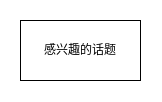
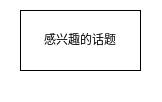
node "感兴趣的话题": moved (81, 51) -> (81, 41)
